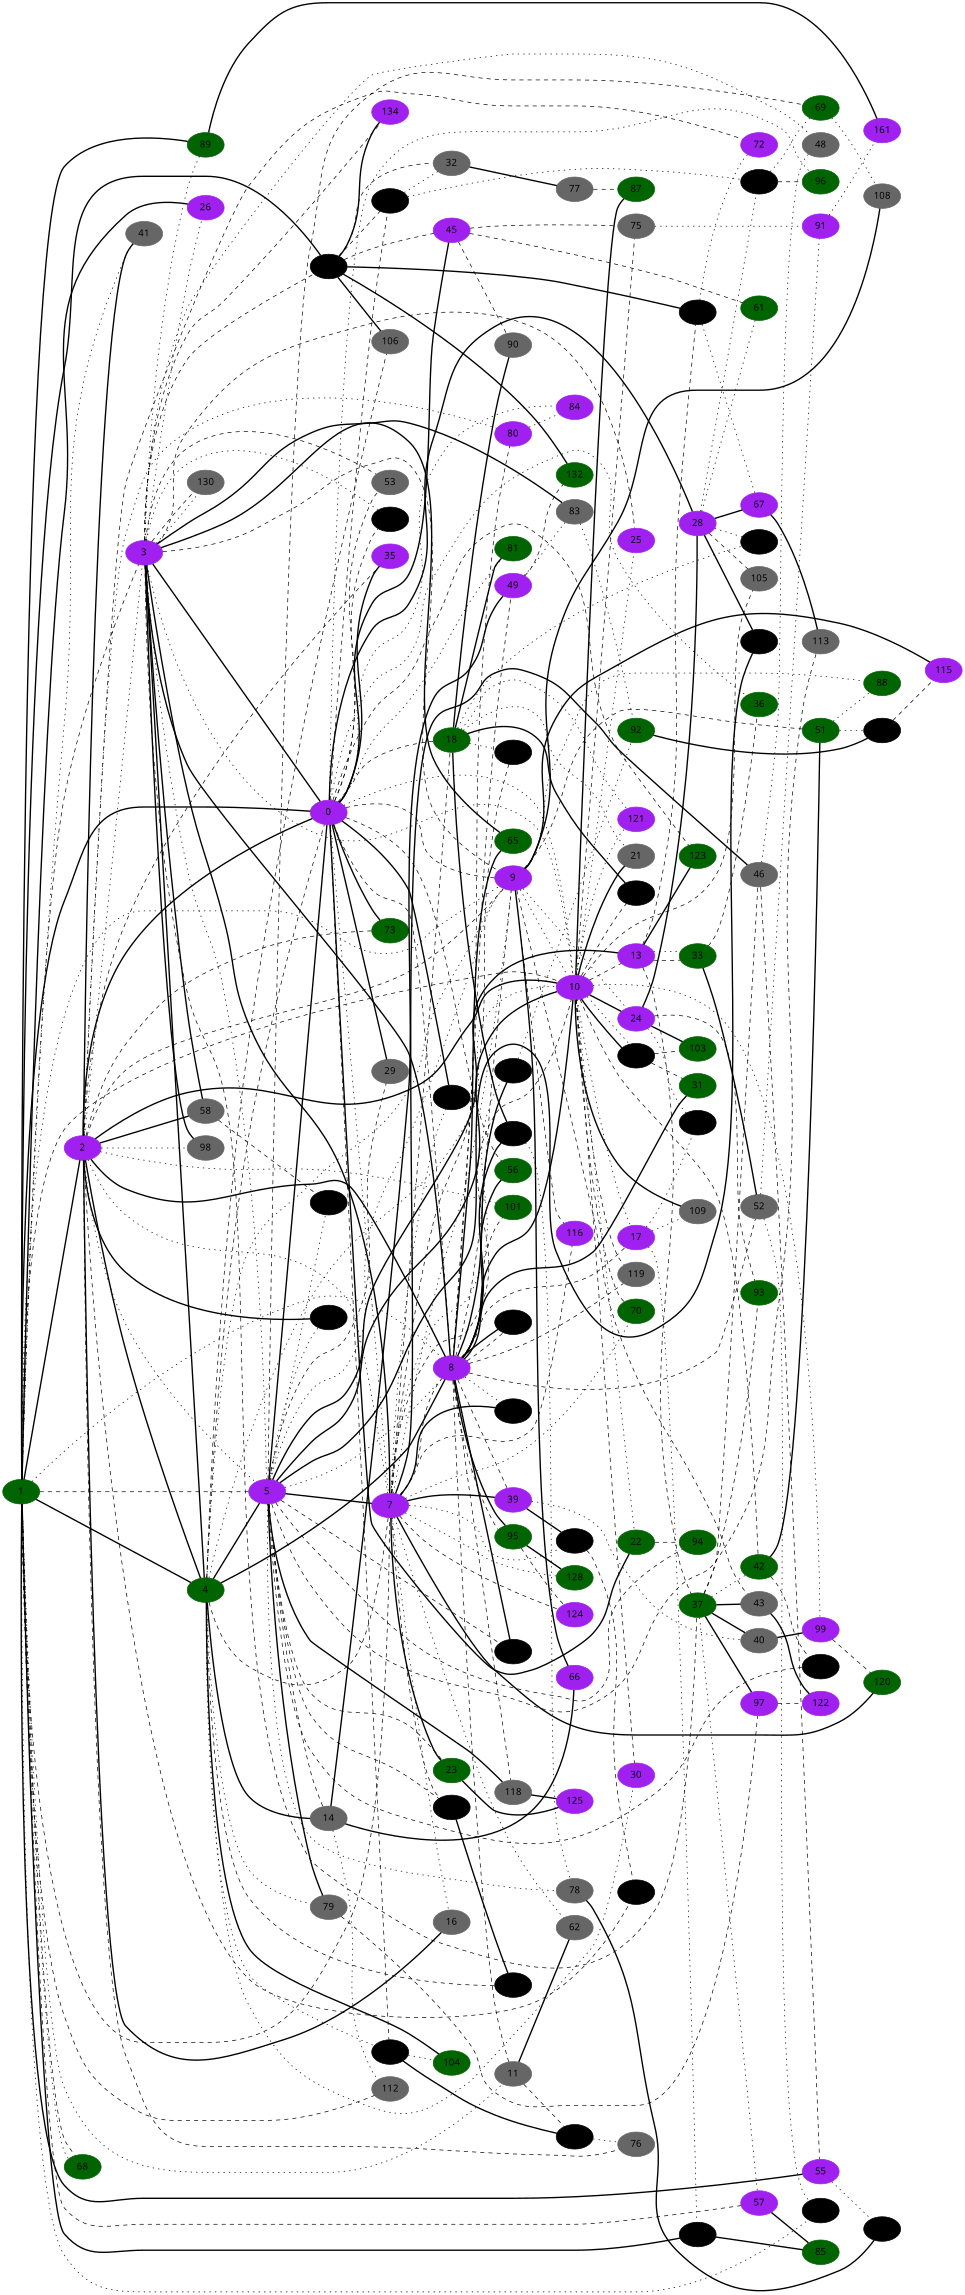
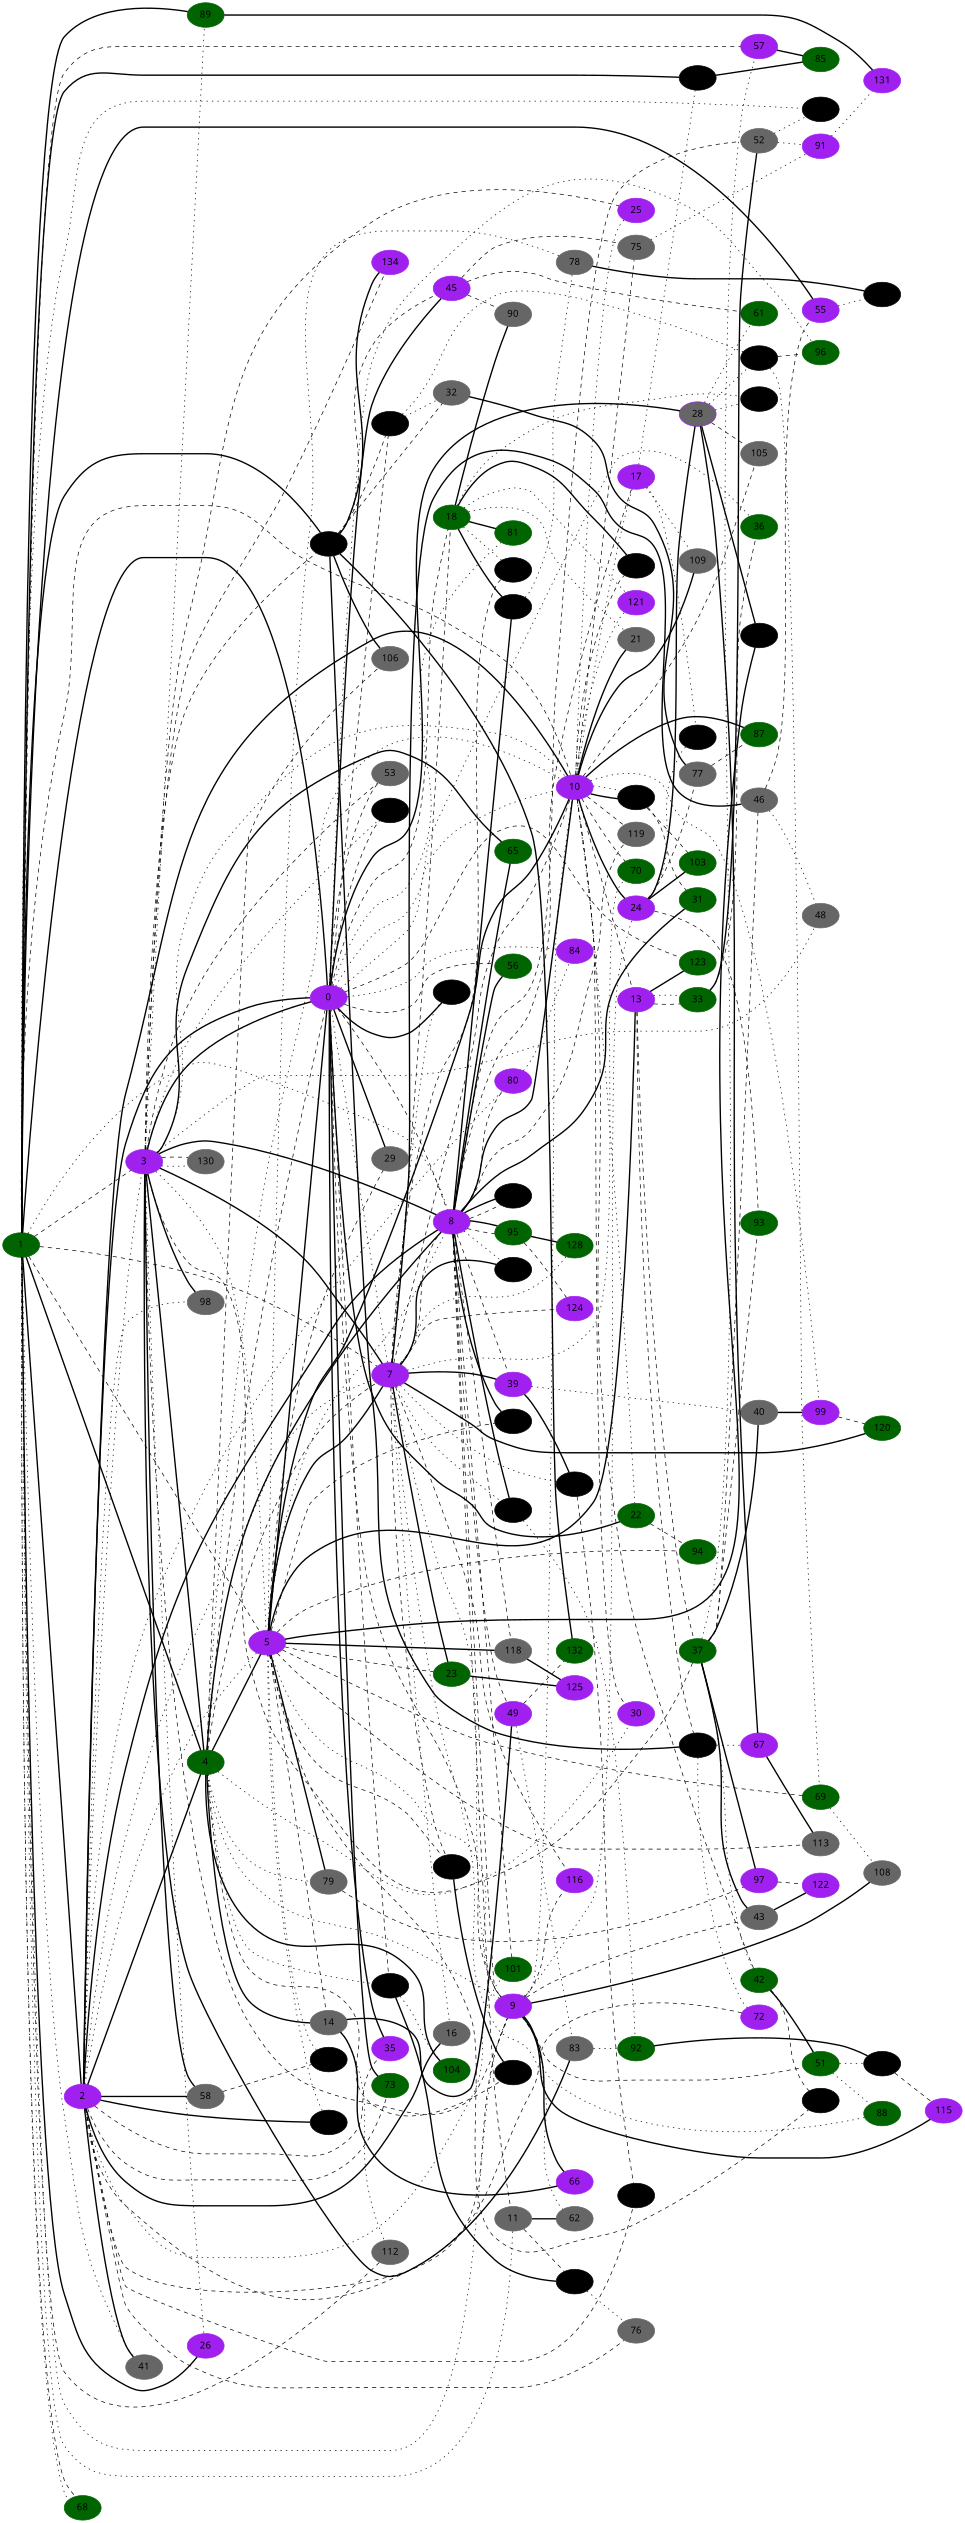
node "161": label "161" -> "131"
node "28": fillcolor purple -> gray40
edge "77" -- "24": added
